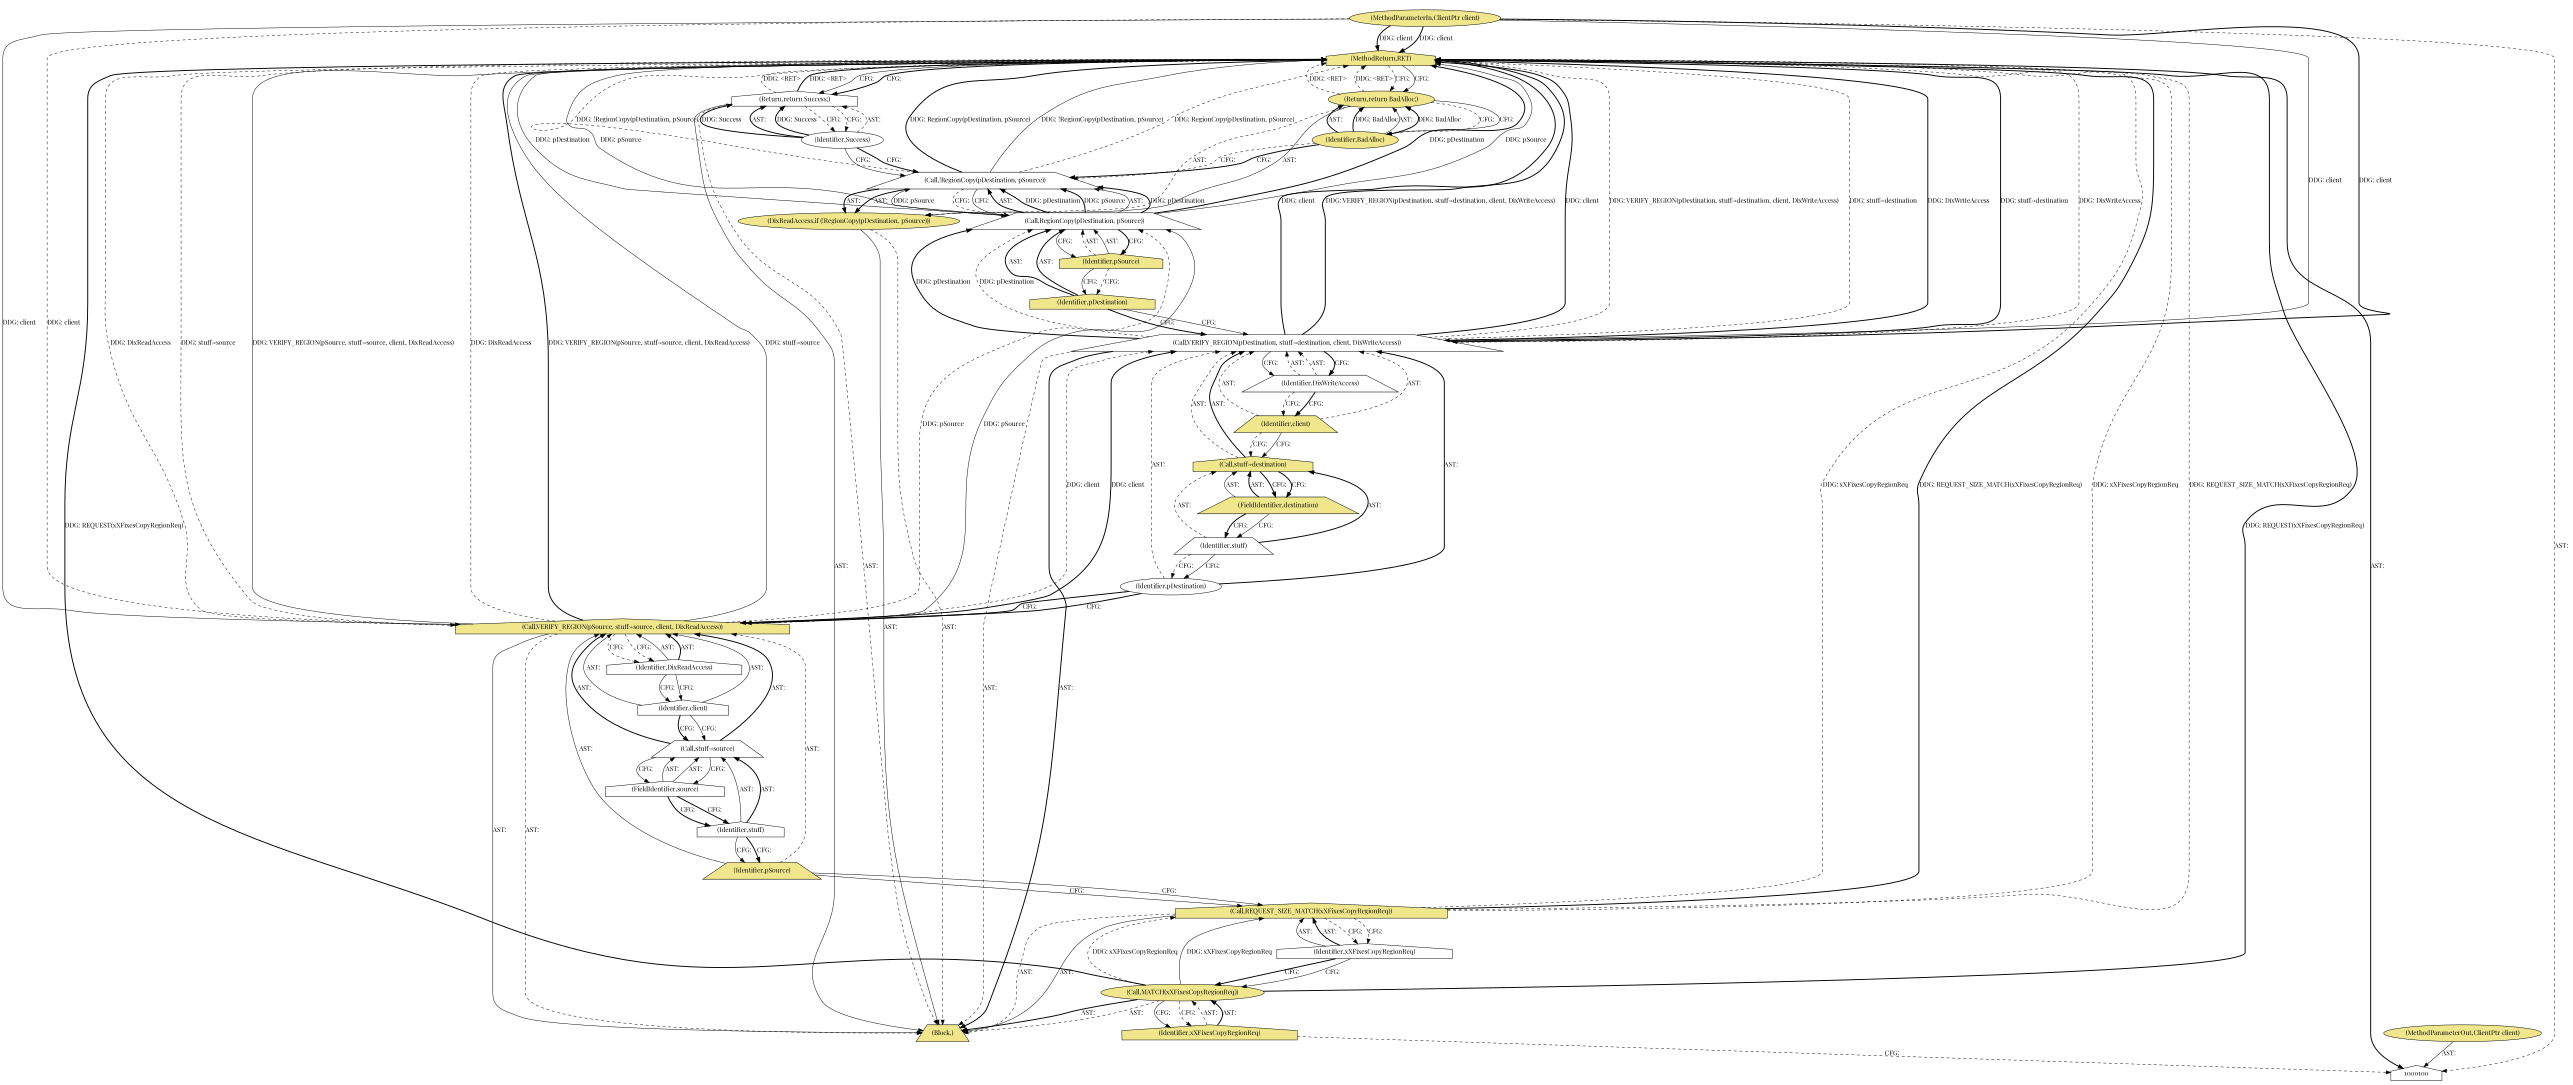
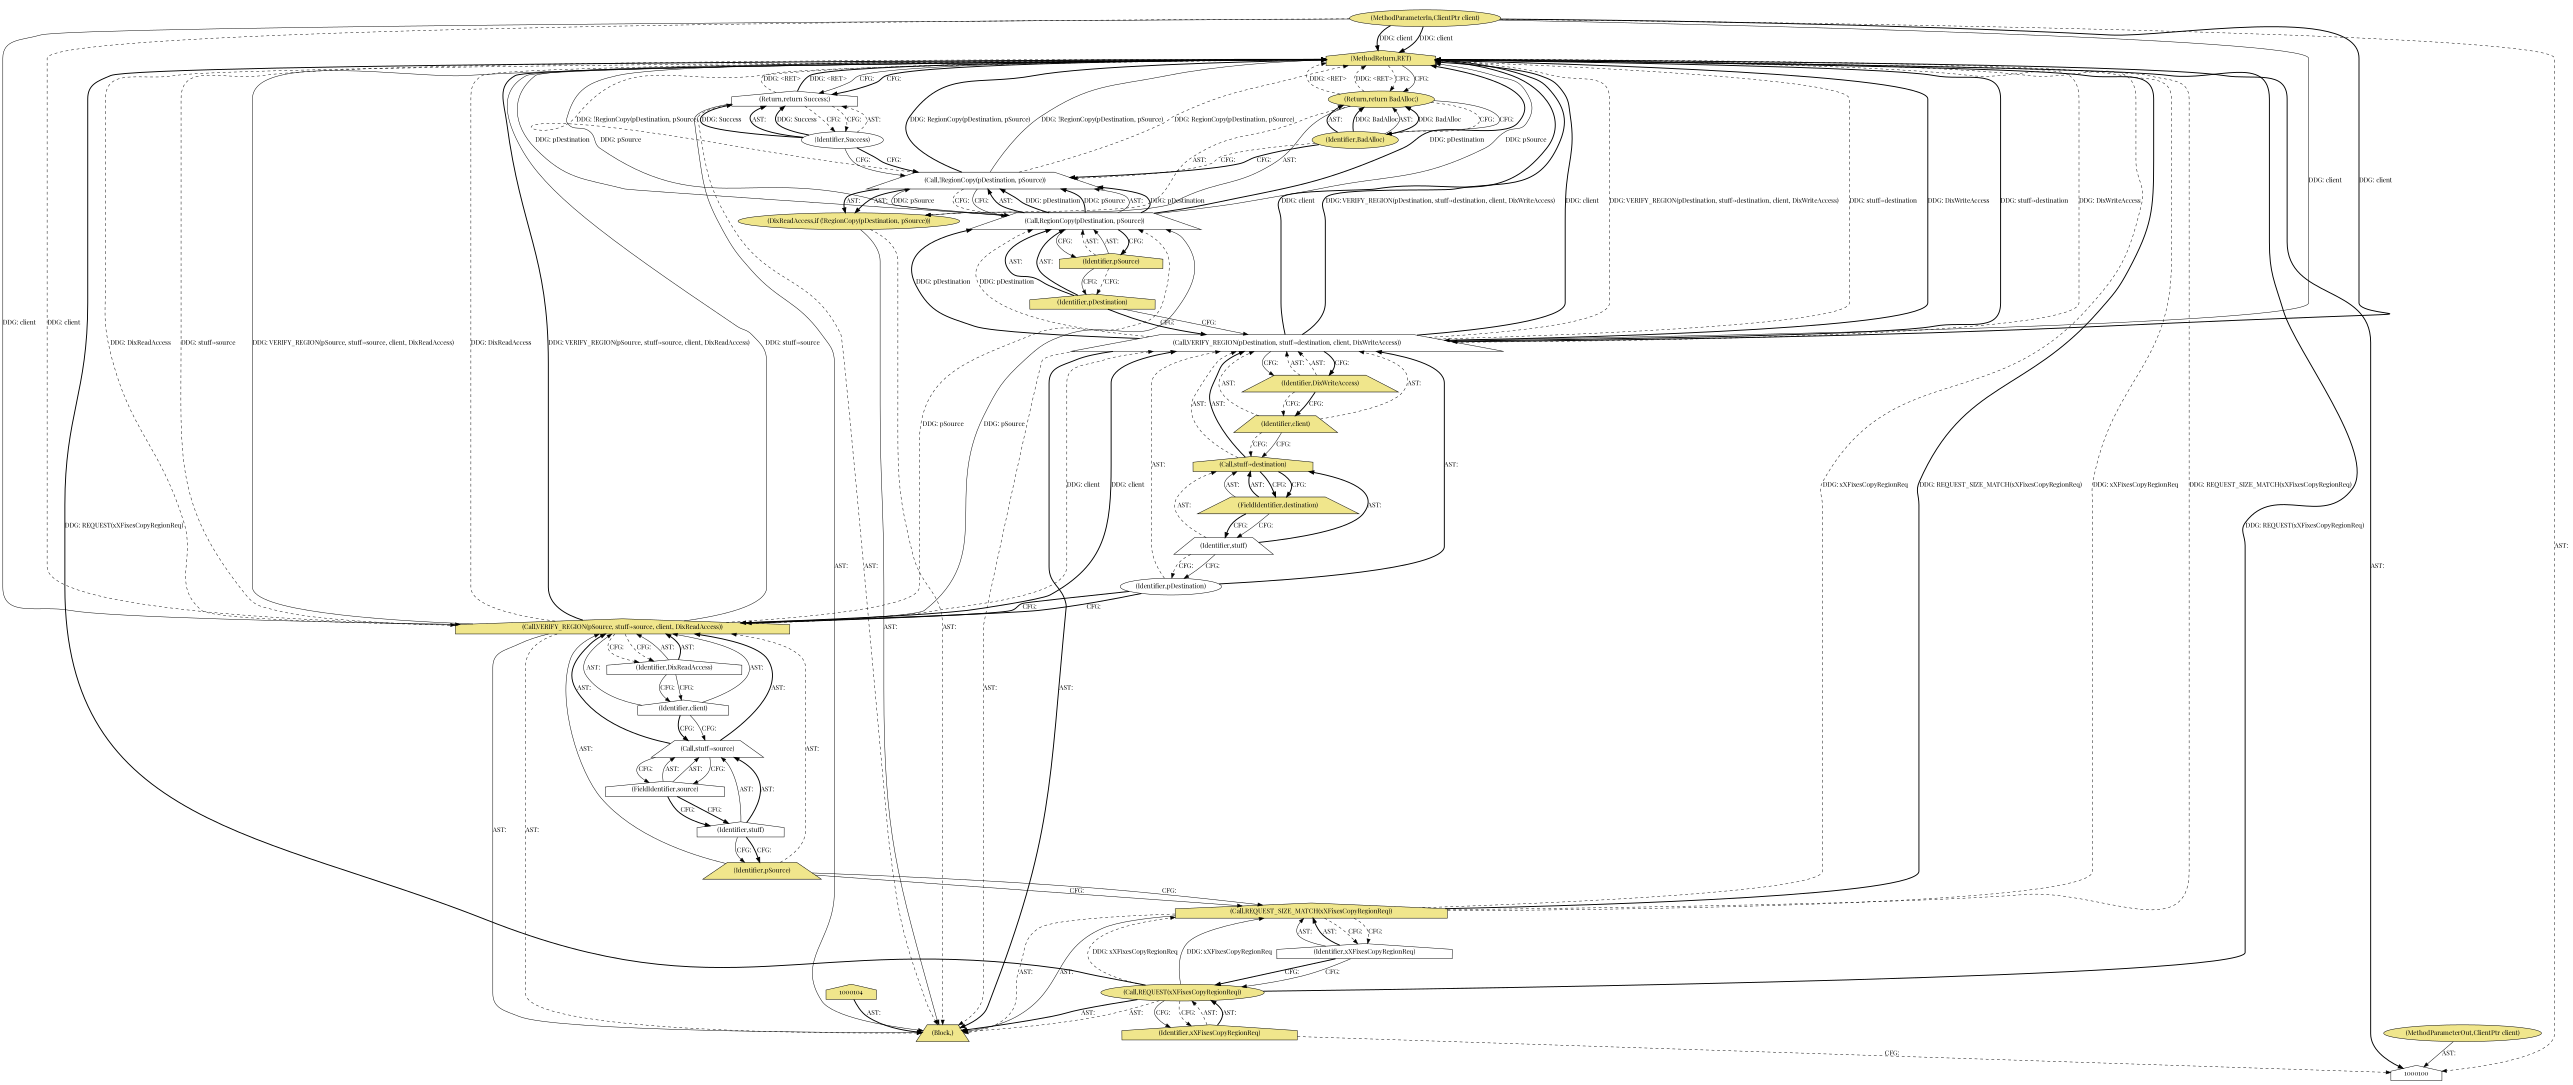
node "(Identifier,DixWriteAccess)": fillcolor white -> khaki
node "1000104": added
node "(Call,MATCH(xXFixesCopyRegionReq))": label "(Call,MATCH(xXFixesCopyRegionReq))" -> "(Call,REQUEST(xXFixesCopyRegionReq))"
